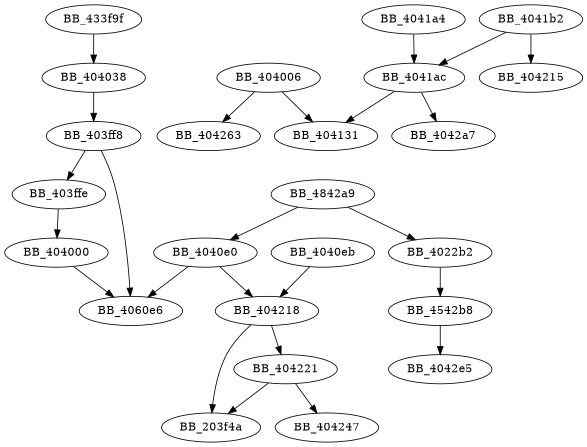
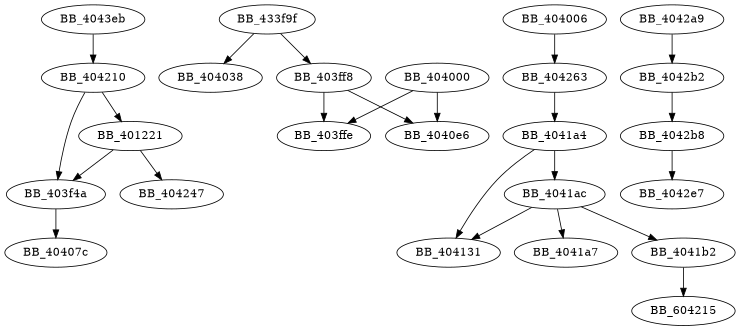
edge "BB_4041b2" -> "BB_4041ac": reversed
node "BB_404215": label "BB_404215" -> "BB_604215"
edge "BB_404038" -> "BB_403ff8": now "BB_433f9f" -> "BB_403ff8"
edge "BB_404263" -> "BB_4041a4": added
edge "BB_404006" -> "BB_404131": now "BB_4041a4" -> "BB_404131"
node "BB_4042a7": label "BB_4042a7" -> "BB_4041a7"
node "BB_4842a9": label "BB_4842a9" -> "BB_4042a9"
edge "BB_403ffe" -> "BB_404000": reversed
node "BB_40407c": added
node "BB_4040e0": removed
node "BB_4040eb": label "BB_4040eb" -> "BB_4043eb"
node "BB_4022b2": label "BB_4022b2" -> "BB_4042b2"
node "BB_4060e6": label "BB_4060e6" -> "BB_4040e6"
node "BB_404218": label "BB_404218" -> "BB_404210"
node "BB_4542b8": label "BB_4542b8" -> "BB_4042b8"
node "BB_404221": label "BB_404221" -> "BB_401221"
node "BB_4042e5": label "BB_4042e5" -> "BB_4042e7"
node "BB_203f4a": label "BB_203f4a" -> "BB_403f4a"
